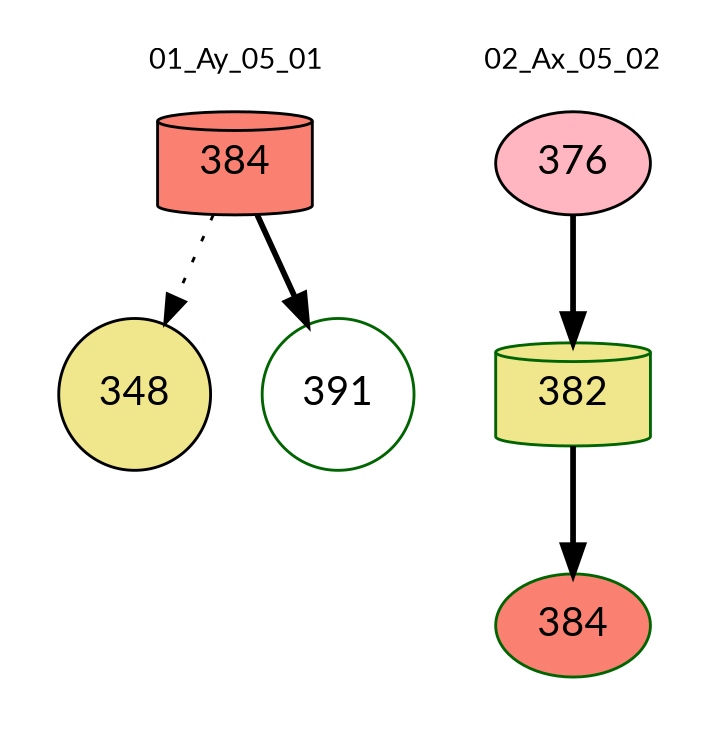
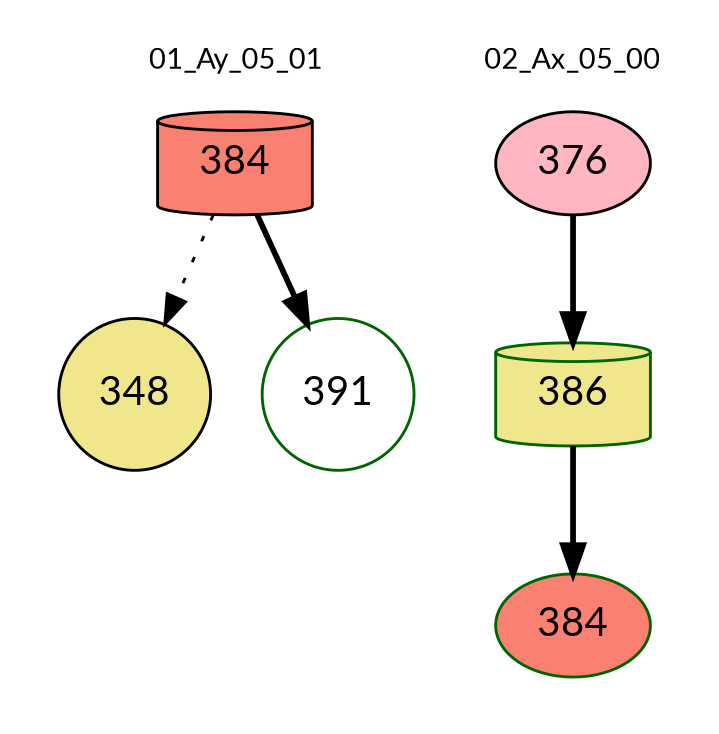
cluster "02_Ax_05_02": label "02_Ax_05_02" -> "02_Ax_05_00"
node "382": label "382" -> "386"
